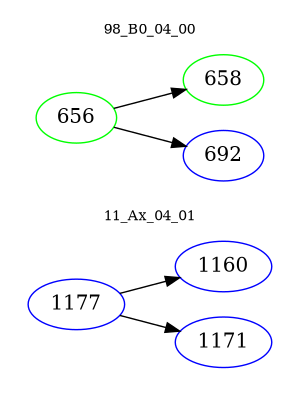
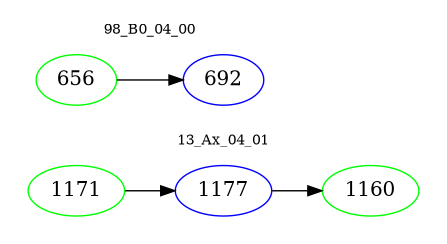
node "658": removed
cluster "11_Ax_04_01": label "11_Ax_04_01" -> "13_Ax_04_01"
node "1160": color blue -> green
edge "1177" -> "1171": reversed
node "1171": color blue -> green
